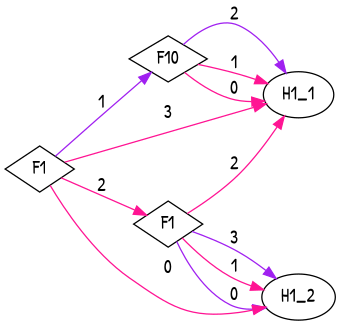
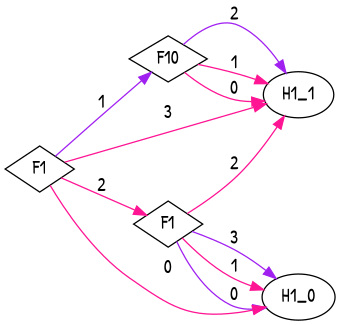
node "H1_2": label "H1_2" -> "H1_0"
